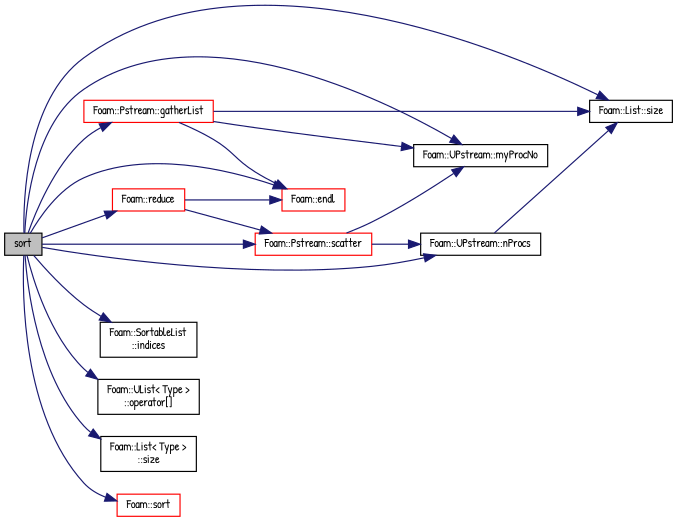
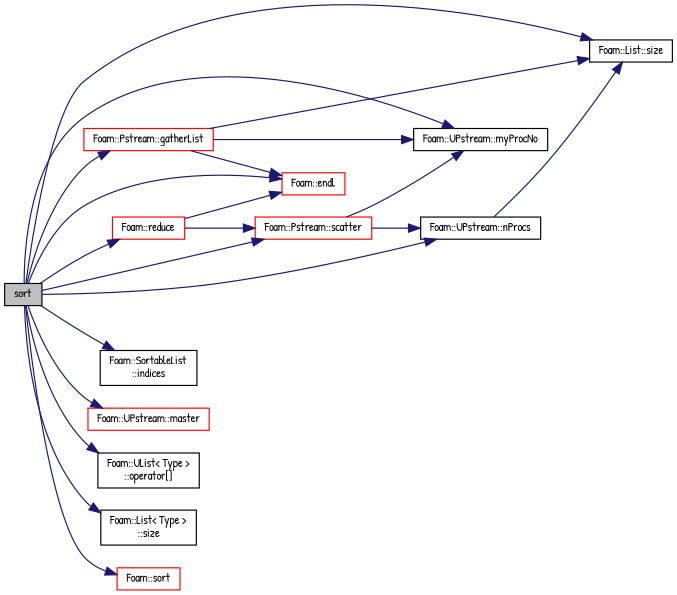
node "Foam::UPstream::master": added
